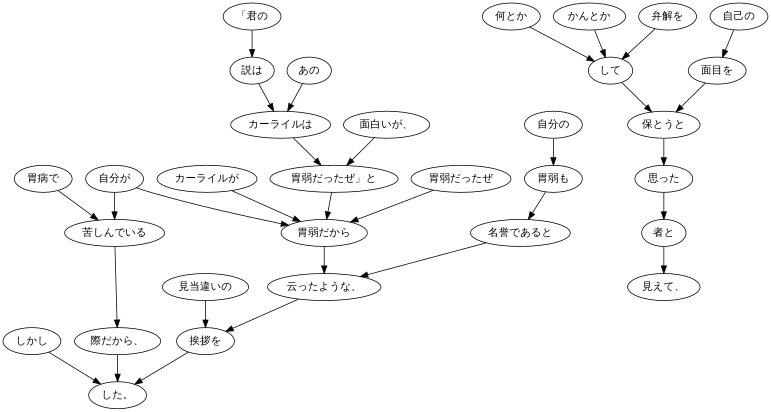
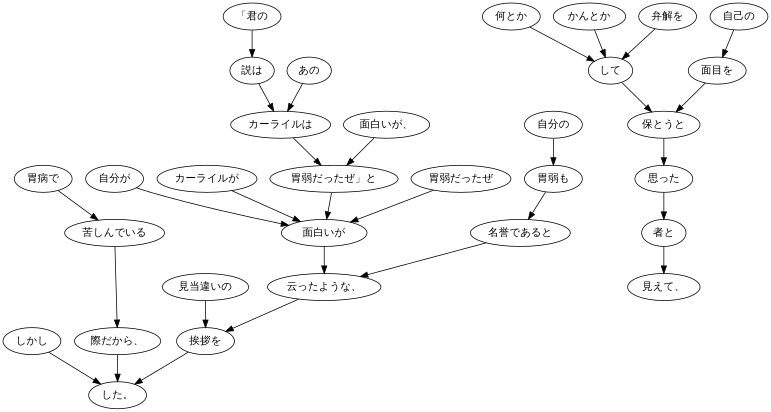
edge "自分が" -> "苦しんでいる": removed
node "胃弱だから": label "胃弱だから" -> "面白いが"
